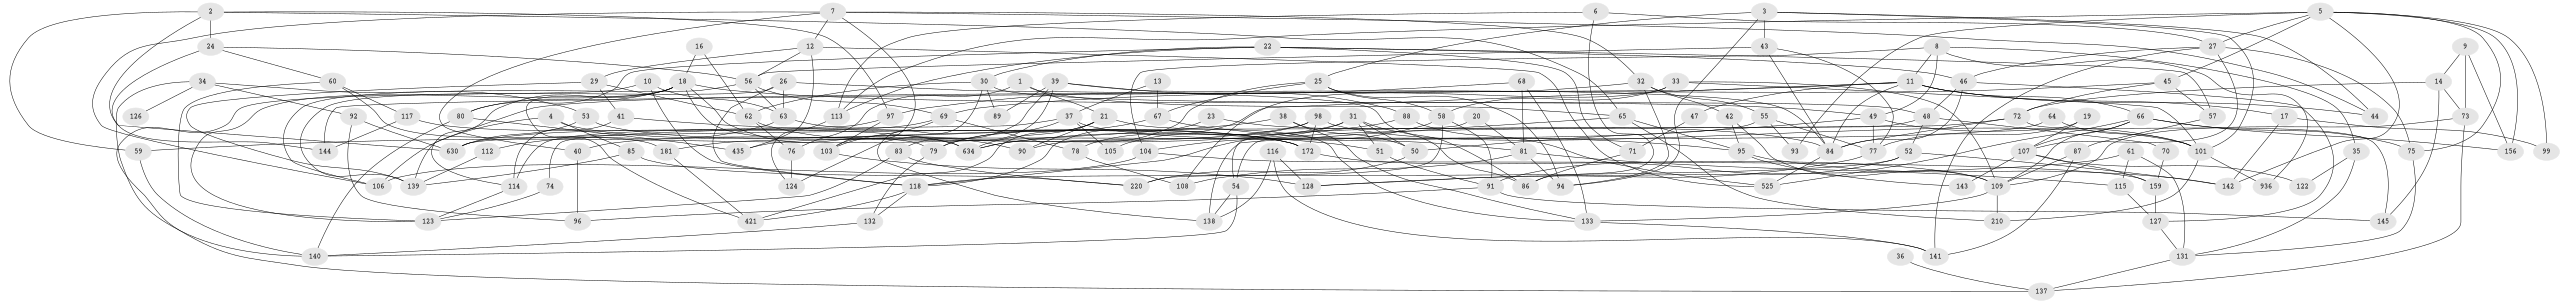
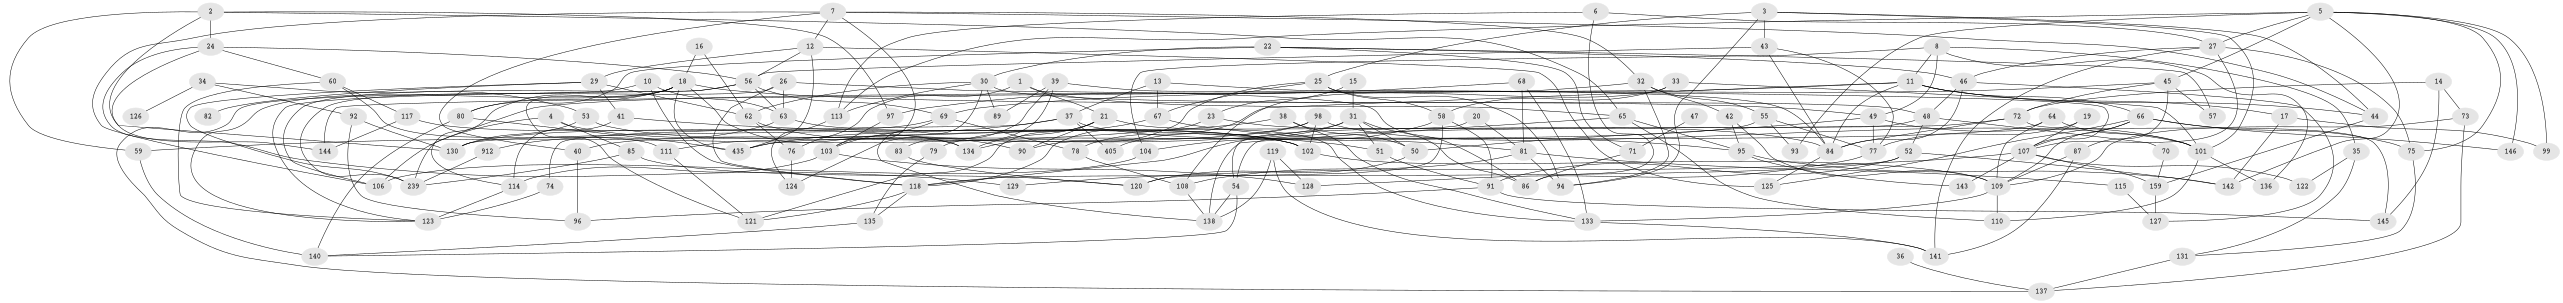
node "9": removed
edge "22" -- "113": now "30" -- "113"
node "15": added
edge "13" -- "107": added
edge "11" -- "47": removed
edge "33" -- "109": now "64" -- "109"
node "82": added
node "88": removed
edge "97" -- "114": now "103" -- "114"
edge "57" -- "87": now "45" -- "87"
edge "37" -- "79": now "37" -- "435"
edge "18" -- "79": now "18" -- "435"
node "630": label "630" -> "130"
node "112": label "112" -> "912"
node "181": label "181" -> "111"
node "634": label "634" -> "134"
node "105": label "105" -> "405"
node "116": label "116" -> "119"
node "172": label "172" -> "102"
node "61": removed
node "156": label "156" -> "146"
edge "104" -- "159": now "44" -- "159"
node "139": label "139" -> "239"
node "129": added
node "220": label "220" -> "120"
node "525": label "525" -> "125"
node "936": label "936" -> "136"
edge "34" -- "140": removed
edge "108" -- "138": added
edge "83" -- "123": now "56" -- "123"
node "421": label "421" -> "121"
node "132": label "132" -> "135"
node "210": label "210" -> "110"
edge "127" -- "131": removed
